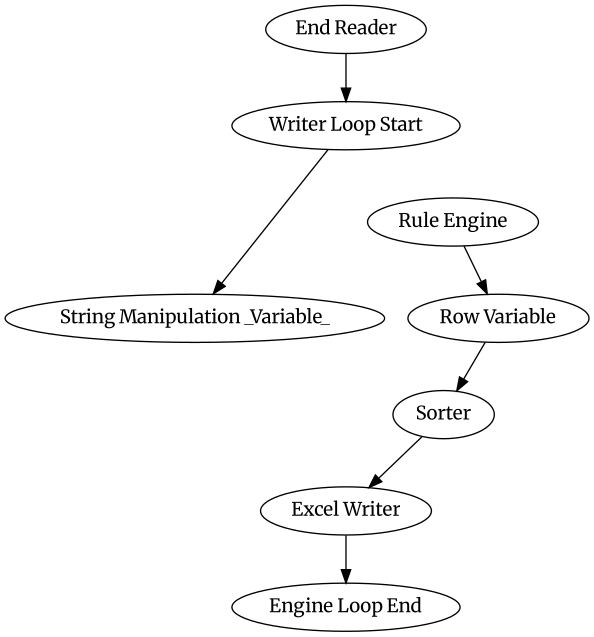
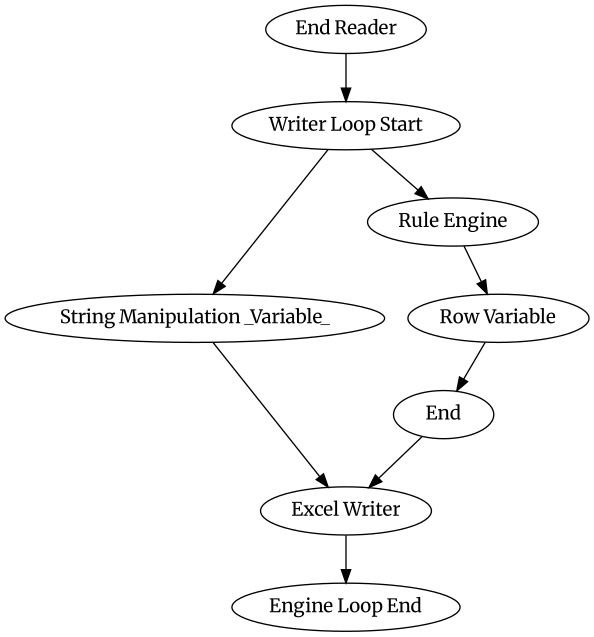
edge "Writer Loop Start" -> "Rule Engine": added
edge "String Manipulation _Variable_" -> "Excel Writer": added
node "Sorter": label "Sorter" -> "End"
